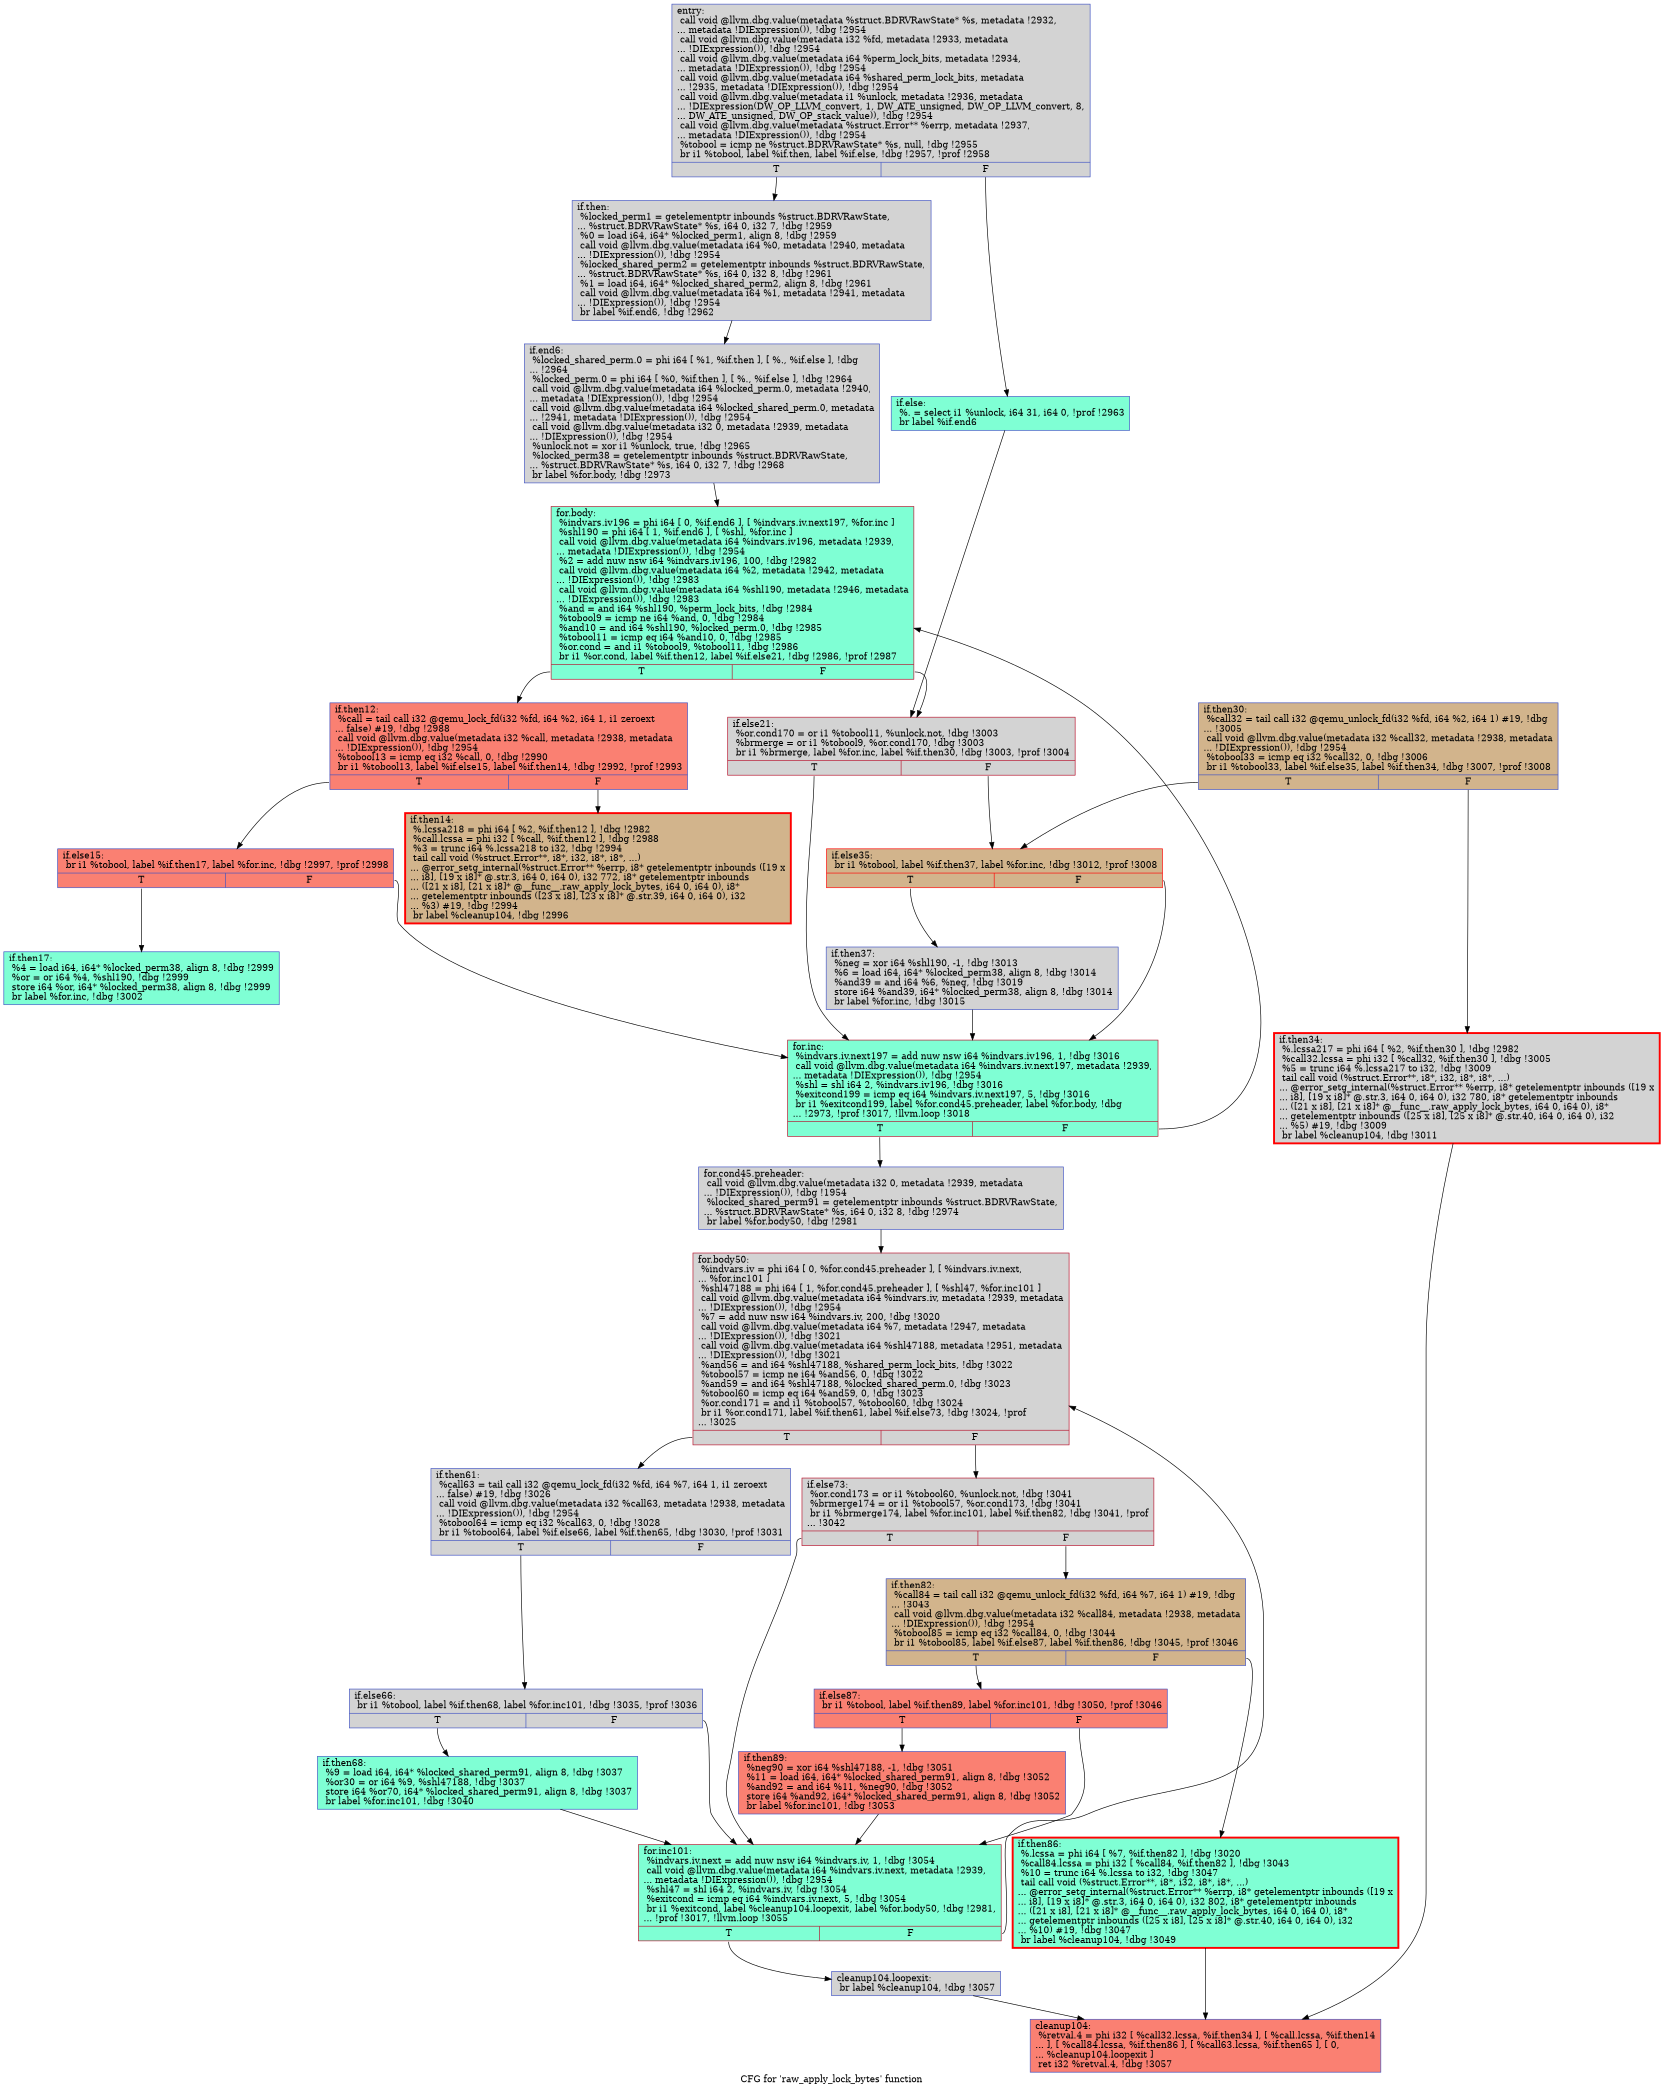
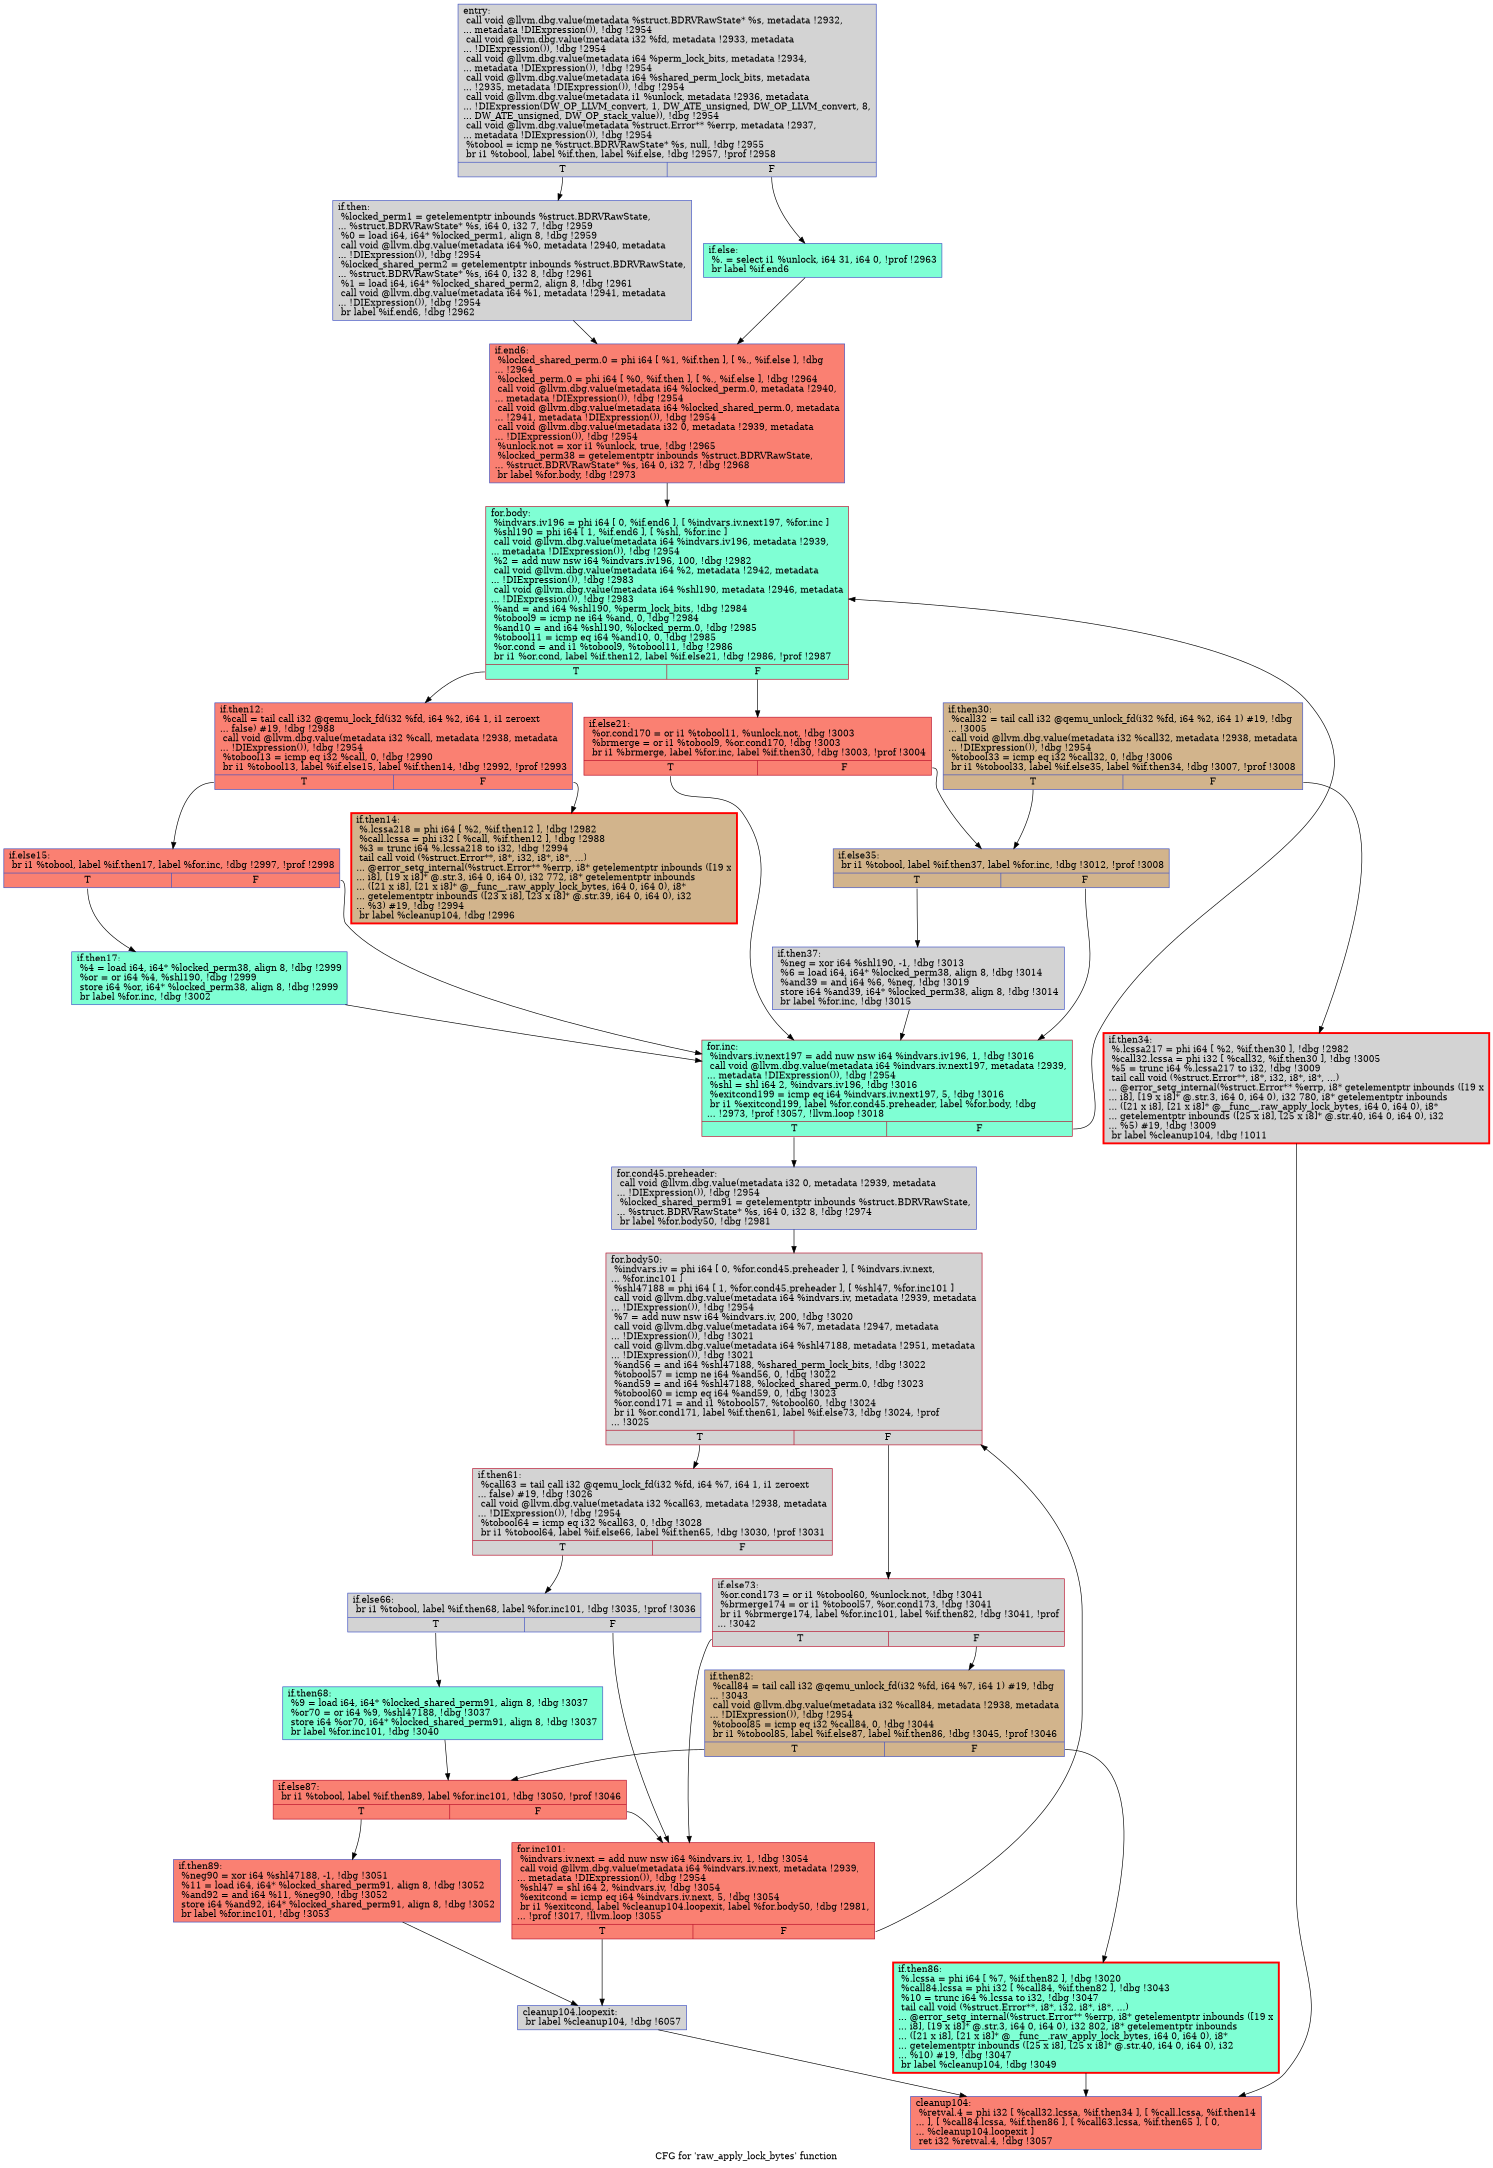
node "if.end6:": fillcolor lightgrey -> salmon
edge "if.else:" -> "if.else21:": now "if.else:" -> "if.end6:"
node "if.else21:": fillcolor lightgrey -> salmon
node "if.else35:": color red -> #3d50c3ff
edge "if.then17:" -> "for.inc:": added
node "for.inc:": text "... !2973, !prof !3017, !llvm.loop !3018" -> "... !2973, !prof !3057, !llvm.loop !3018"
node "if.then34:": text "br label %cleanup104, !dbg !3011" -> "br label %cleanup104, !dbg !1011"
node "for.cond45.preheader:": text "... !DIExpression()), !dbg !1954" -> "... !DIExpression()), !dbg !2954"
node "if.then61:": color #3d50c3ff -> #b70d28ff
node "if.else87:": color #3d50c3ff -> #b70d28ff
node "if.then68:": text "%or30 = or i64 %9, %shl47188, !dbg !3037" -> "%or70 = or i64 %9, %shl47188, !dbg !3037"
edge "if.then68:" -> "for.inc101:": now "if.then68:" -> "if.else87:"
edge "if.then89:" -> "for.inc101:": now "if.then89:" -> "cleanup104.loopexit:"
node "for.inc101:": fillcolor aquamarine -> salmon
node "cleanup104.loopexit:": text "br label %cleanup104, !dbg !3057" -> "br label %cleanup104, !dbg !6057"
